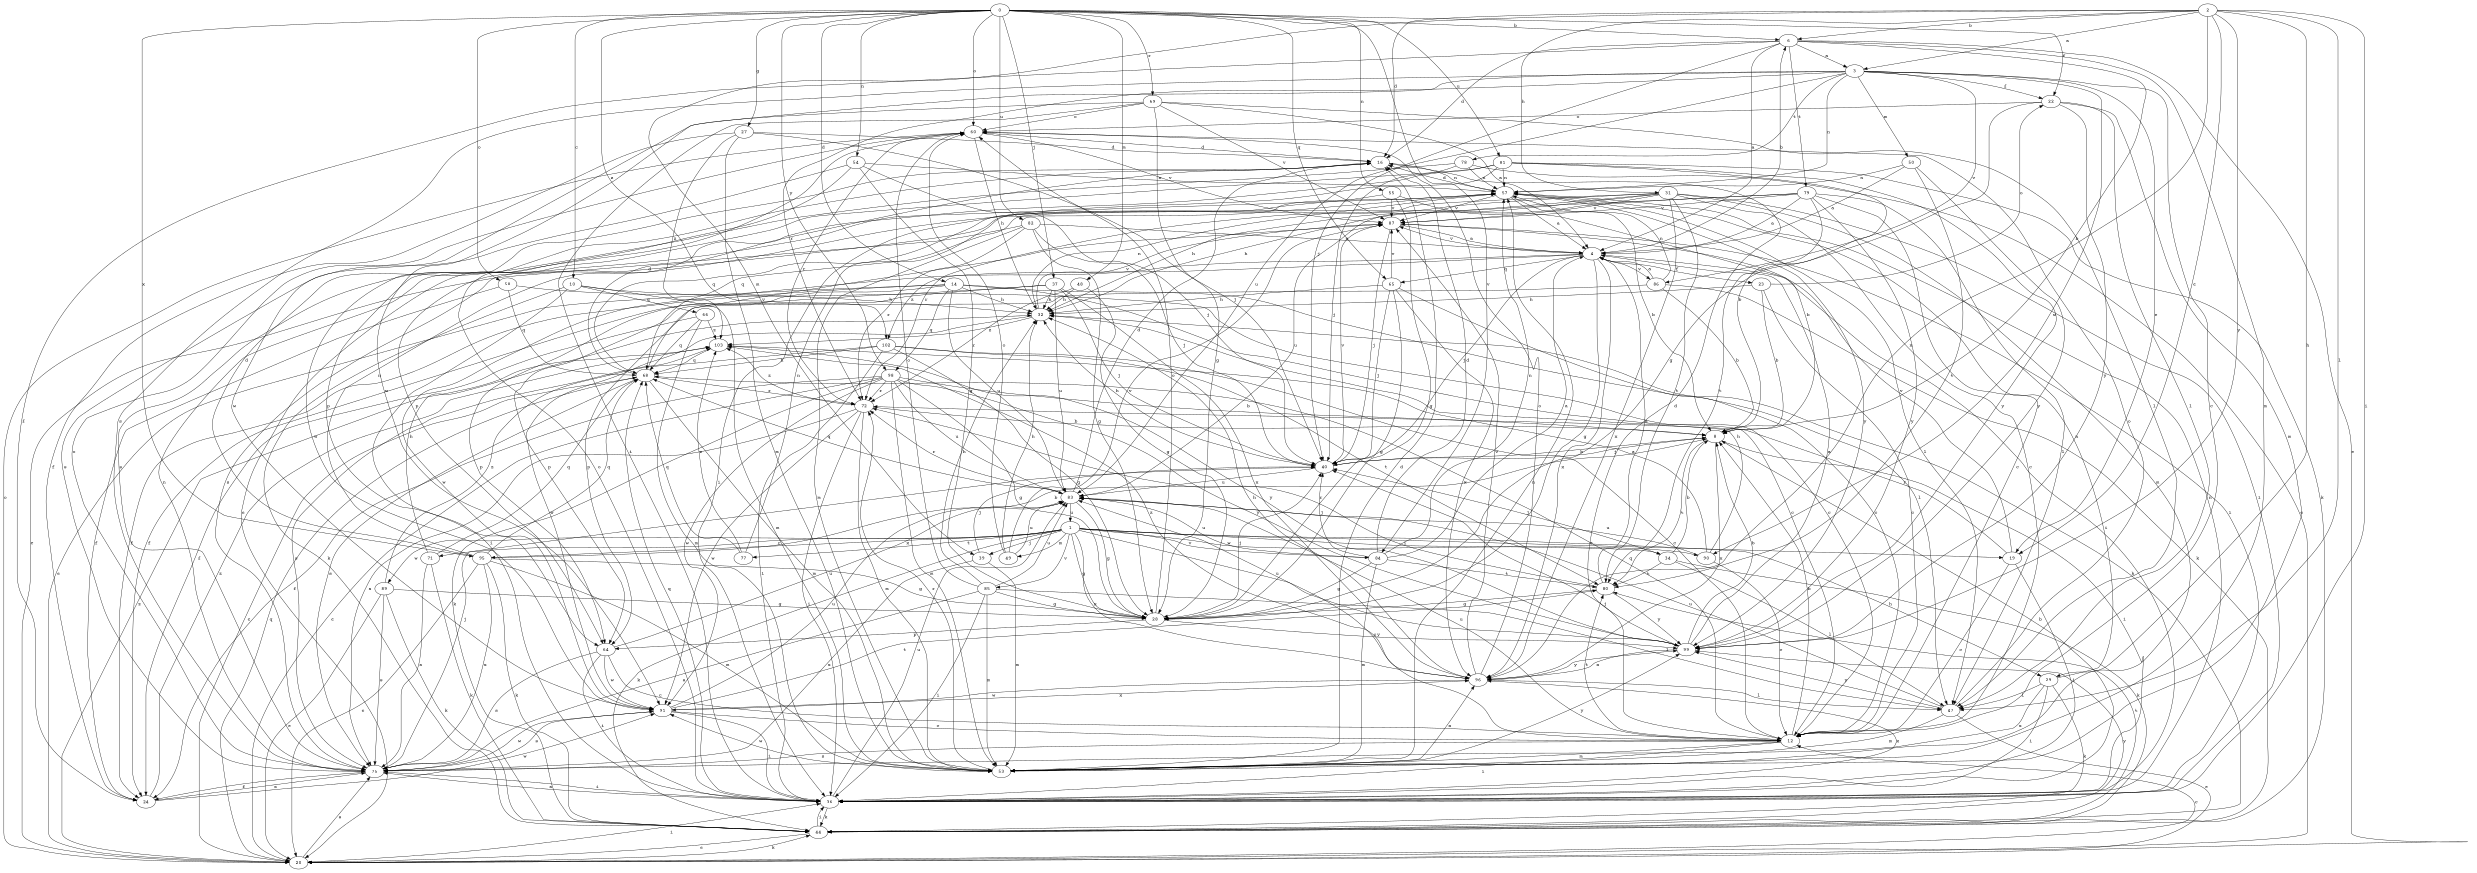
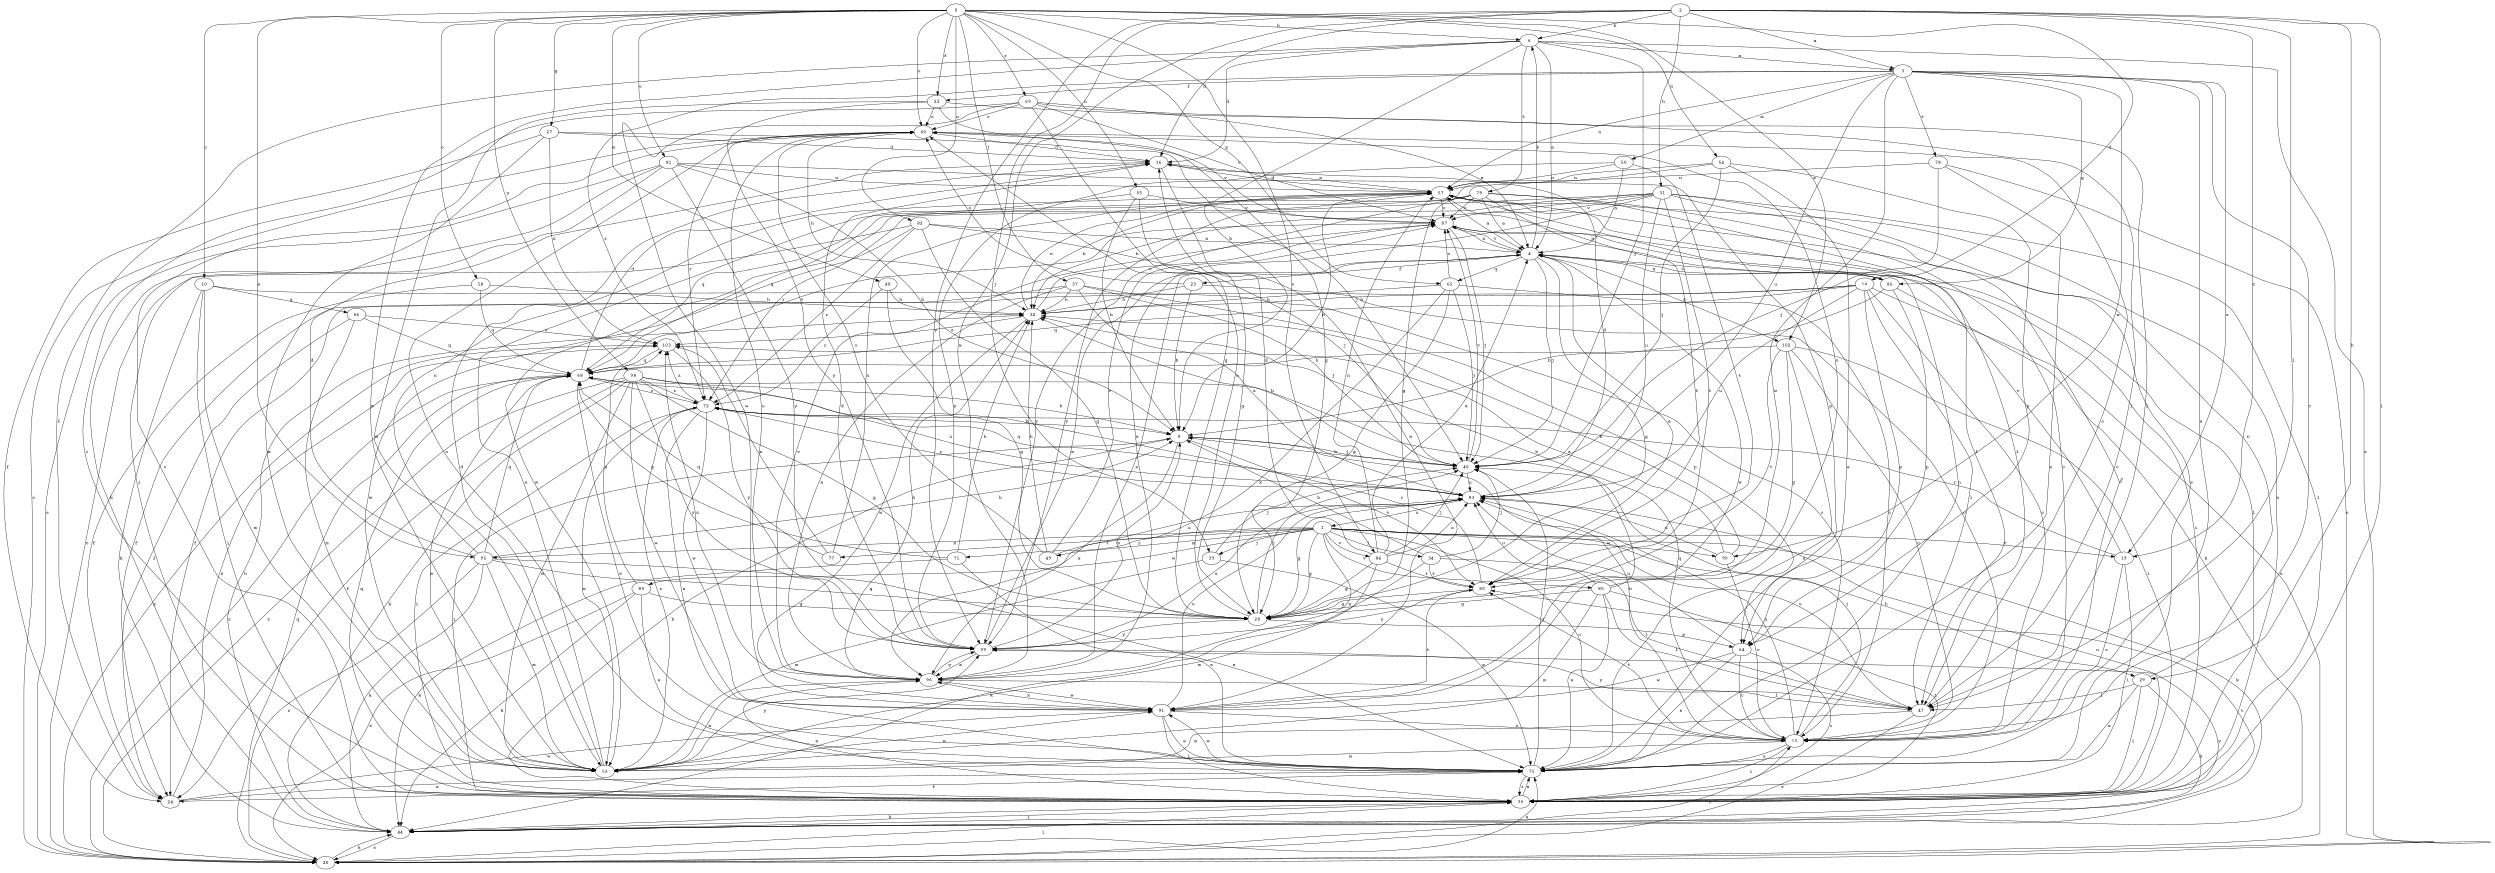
edge "3" -> "86": label "v" -> "g"
edge "23" -> "22": now "23" -> "60"
edge "2" -> "39": label "m" -> "j"
edge "14" -> "98": now "14" -> "68"
